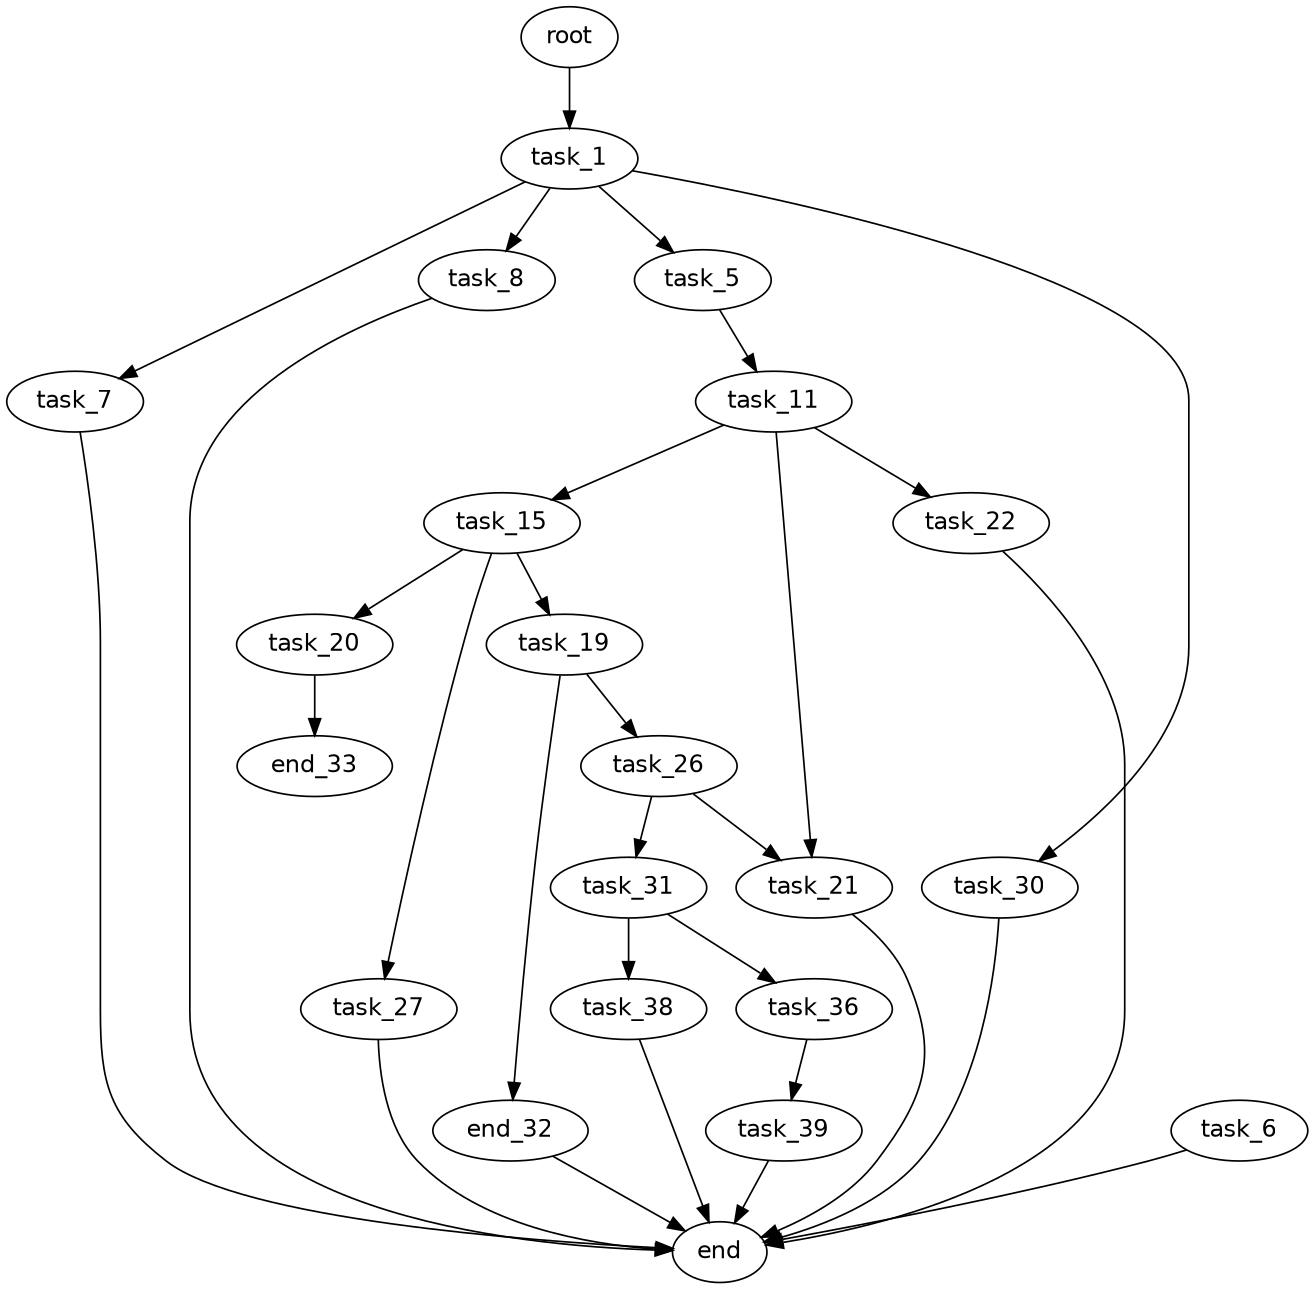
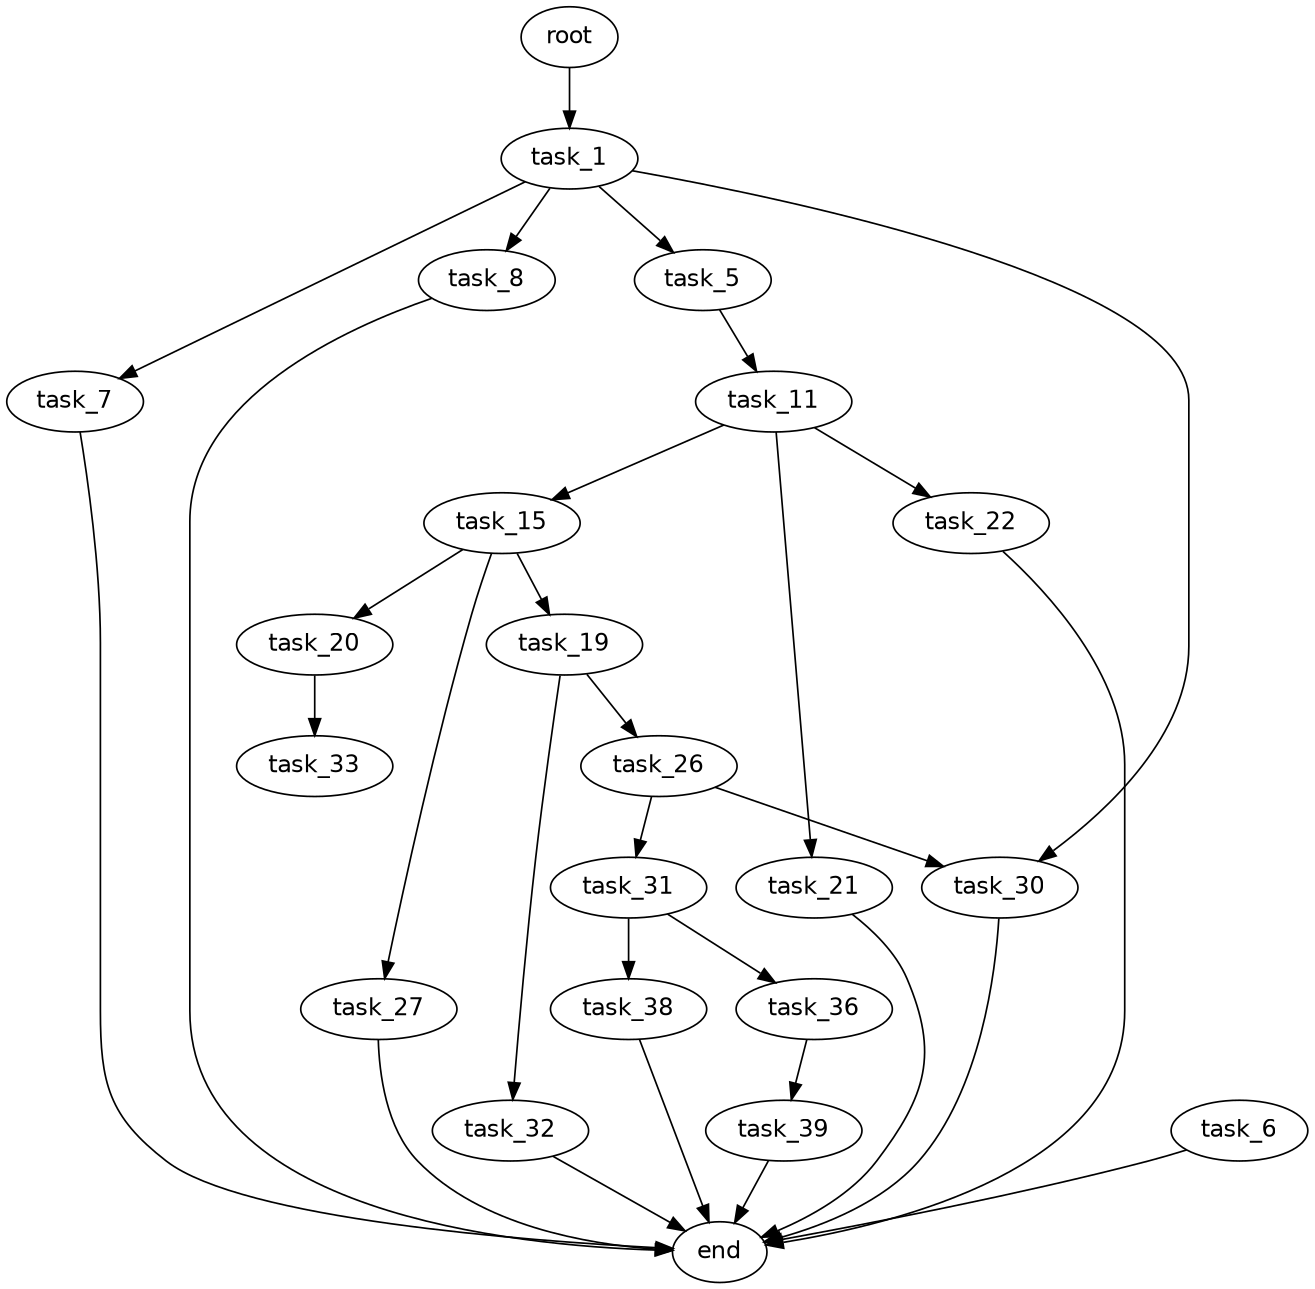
node "end_33": label "end_33" -> "task_33"
edge "task_26" -> "task_21": now "task_26" -> "task_30"
node "end_32": label "end_32" -> "task_32"
